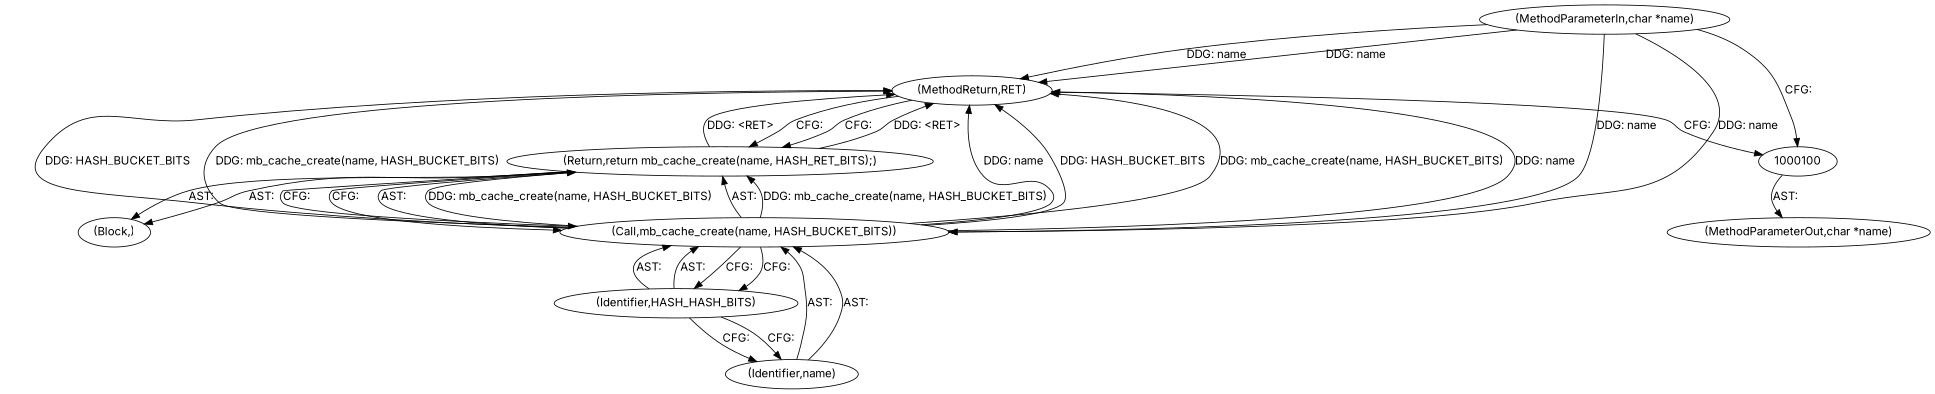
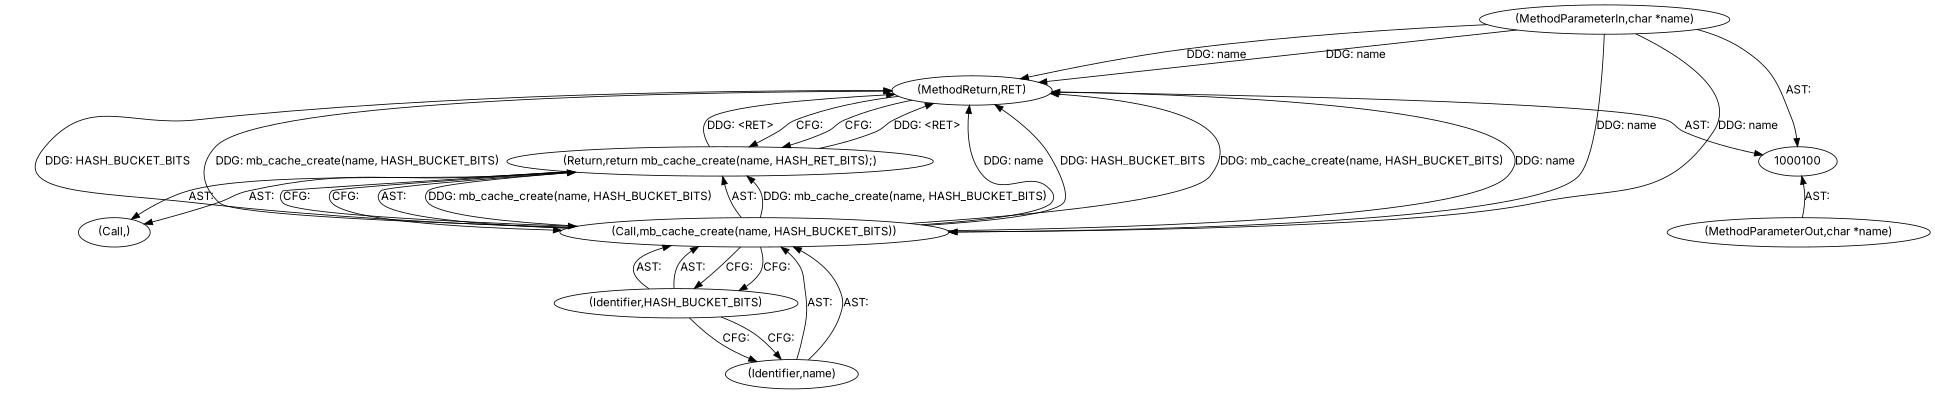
edge "(MethodParameterIn,char *name)" -> "1000100": label "CFG: " -> "AST: "
edge "(MethodReturn,RET)" -> "1000100": label "CFG: " -> "AST: "
edge "1000100" -> "(MethodParameterOut,char *name)": reversed
node "(Block,)": label "(Block,)" -> "(Call,)"
node "(Identifier,HASH_HASH_BITS)": label "(Identifier,HASH_HASH_BITS)" -> "(Identifier,HASH_BUCKET_BITS)"
